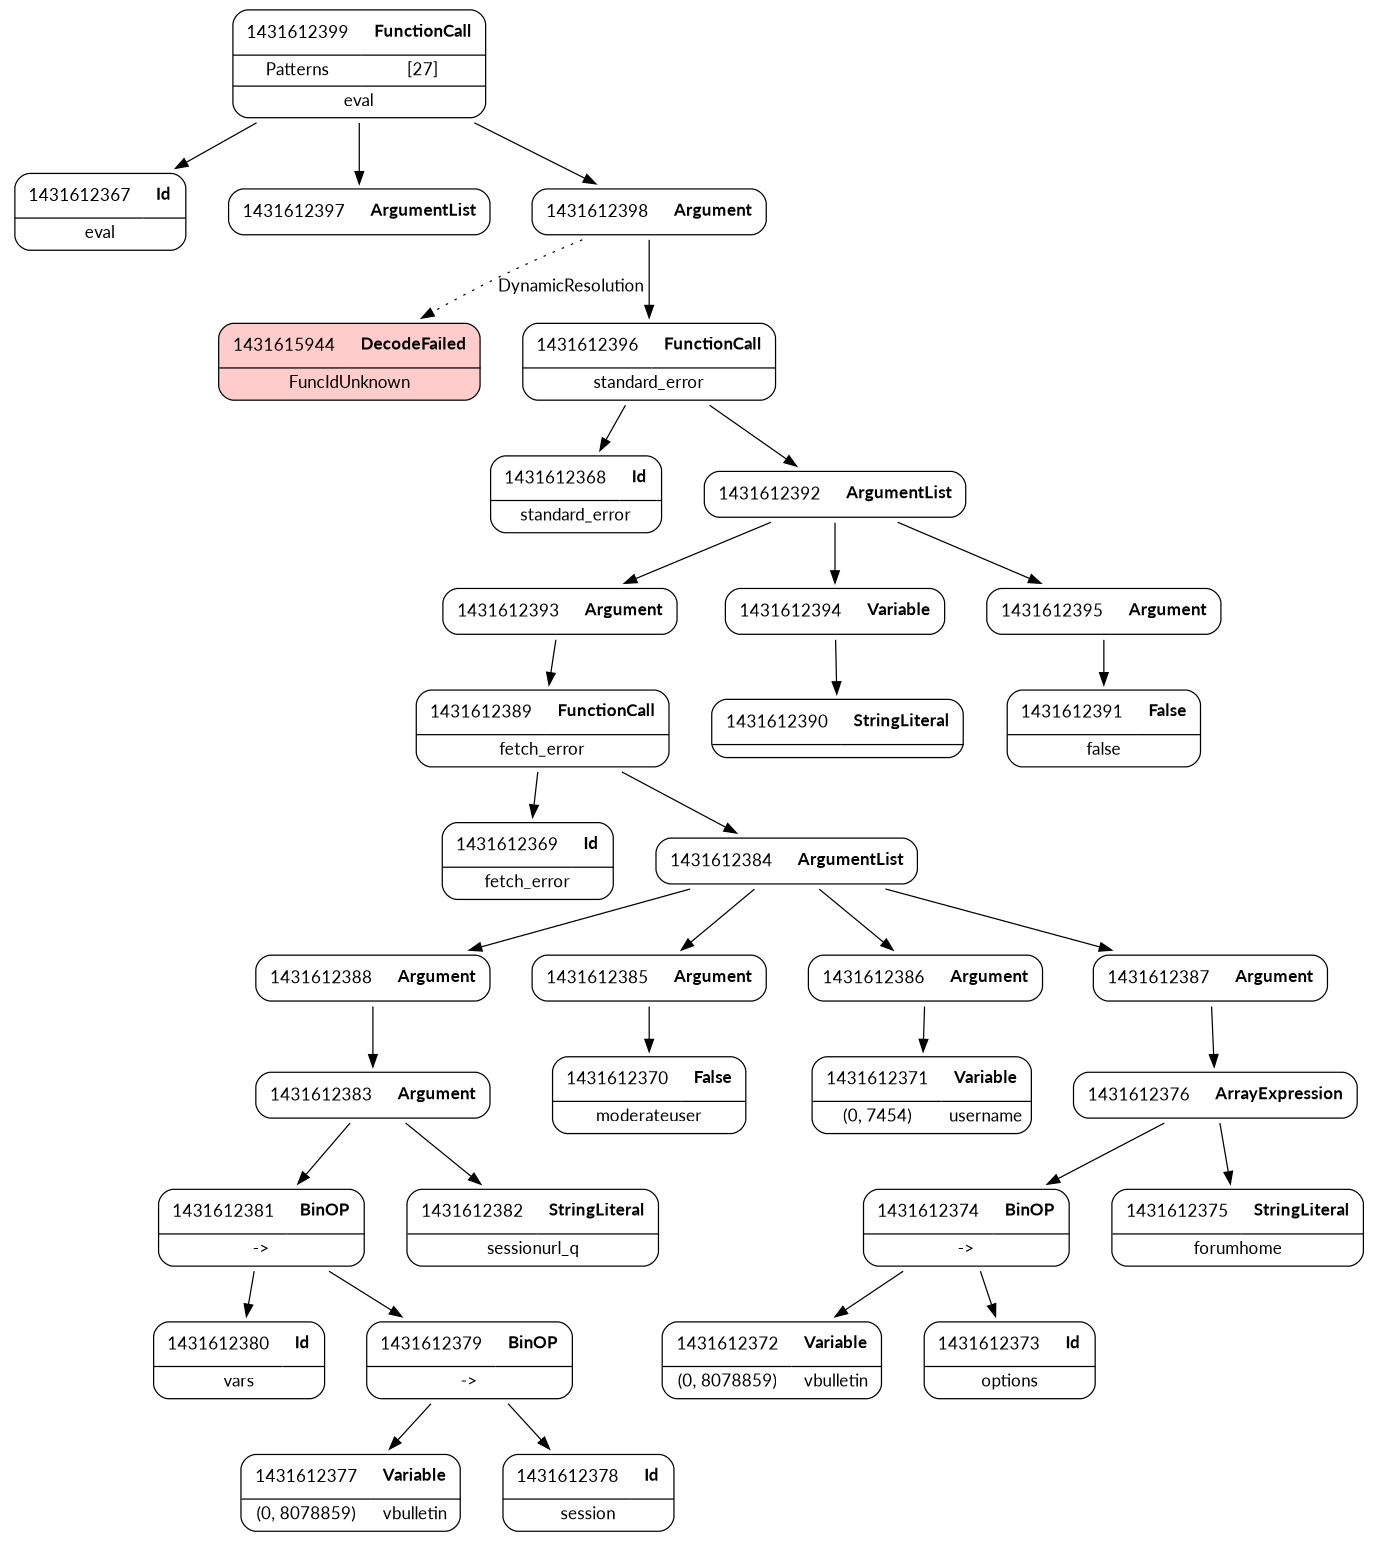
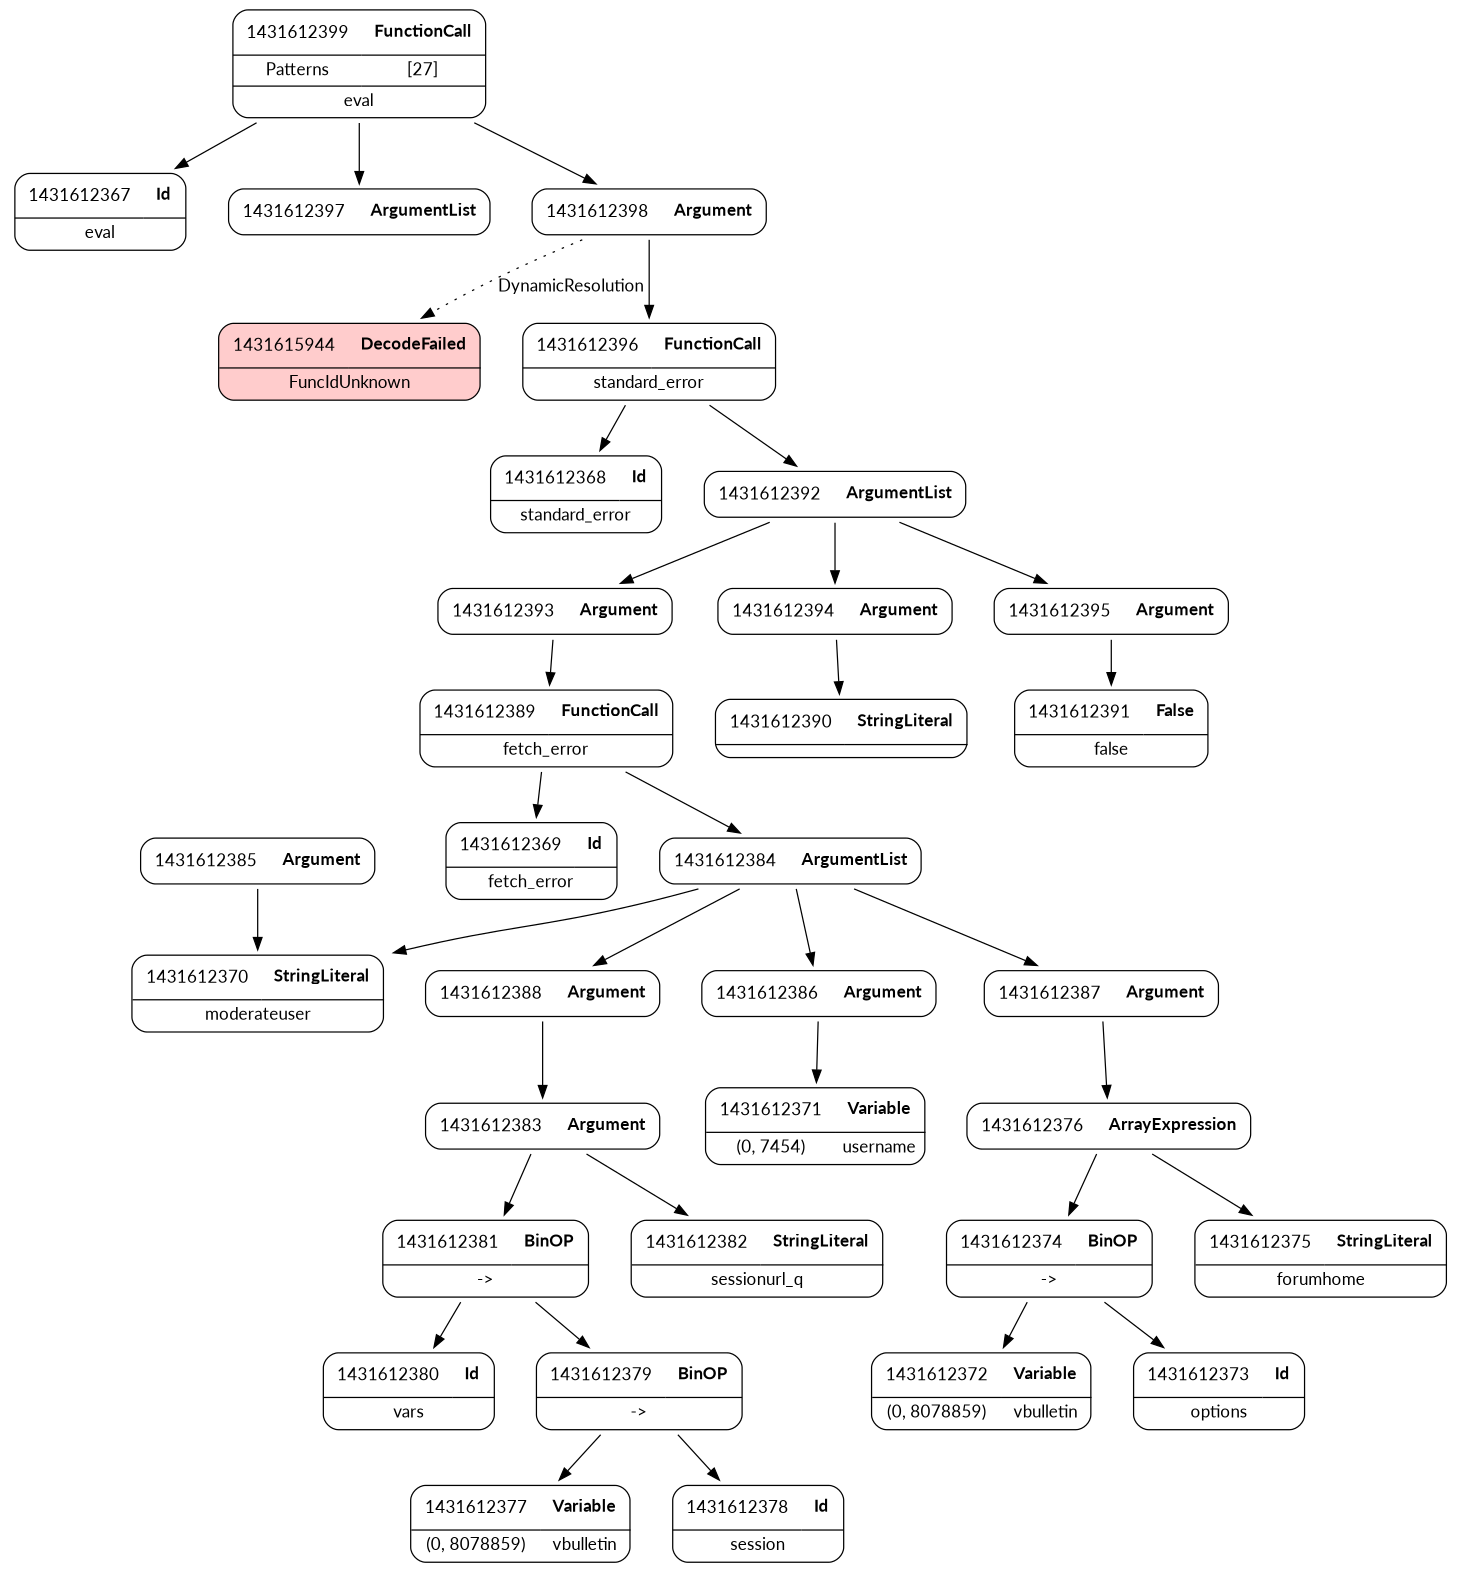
node "1431612394": text "Variable" -> "Argument"
edge "1431612384" -> "1431612385": now "1431612384" -> "1431612370"
node "1431612370": text "False" -> "StringLiteral"
